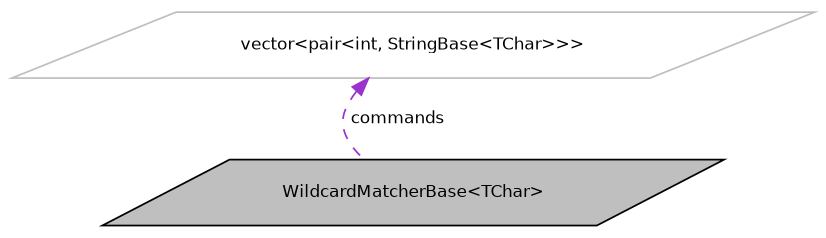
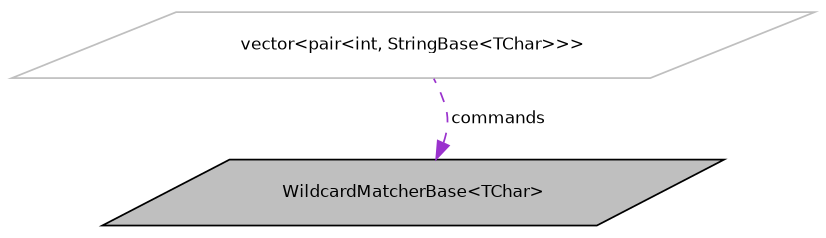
edge "WildcardMatcherBase<TChar>" -> "vector<pair<int, StringBase<TChar>>>": reversed
